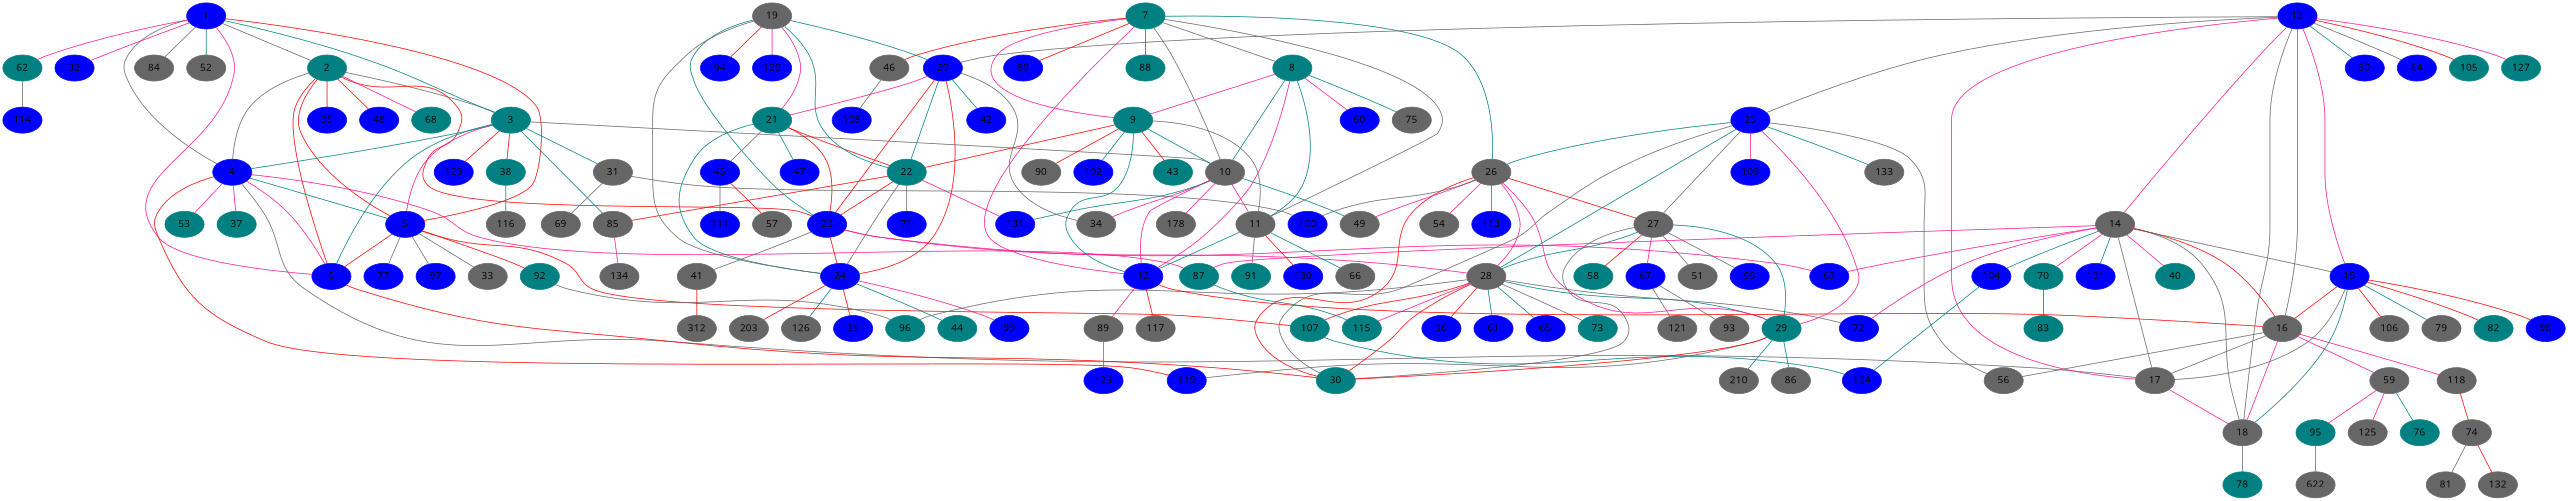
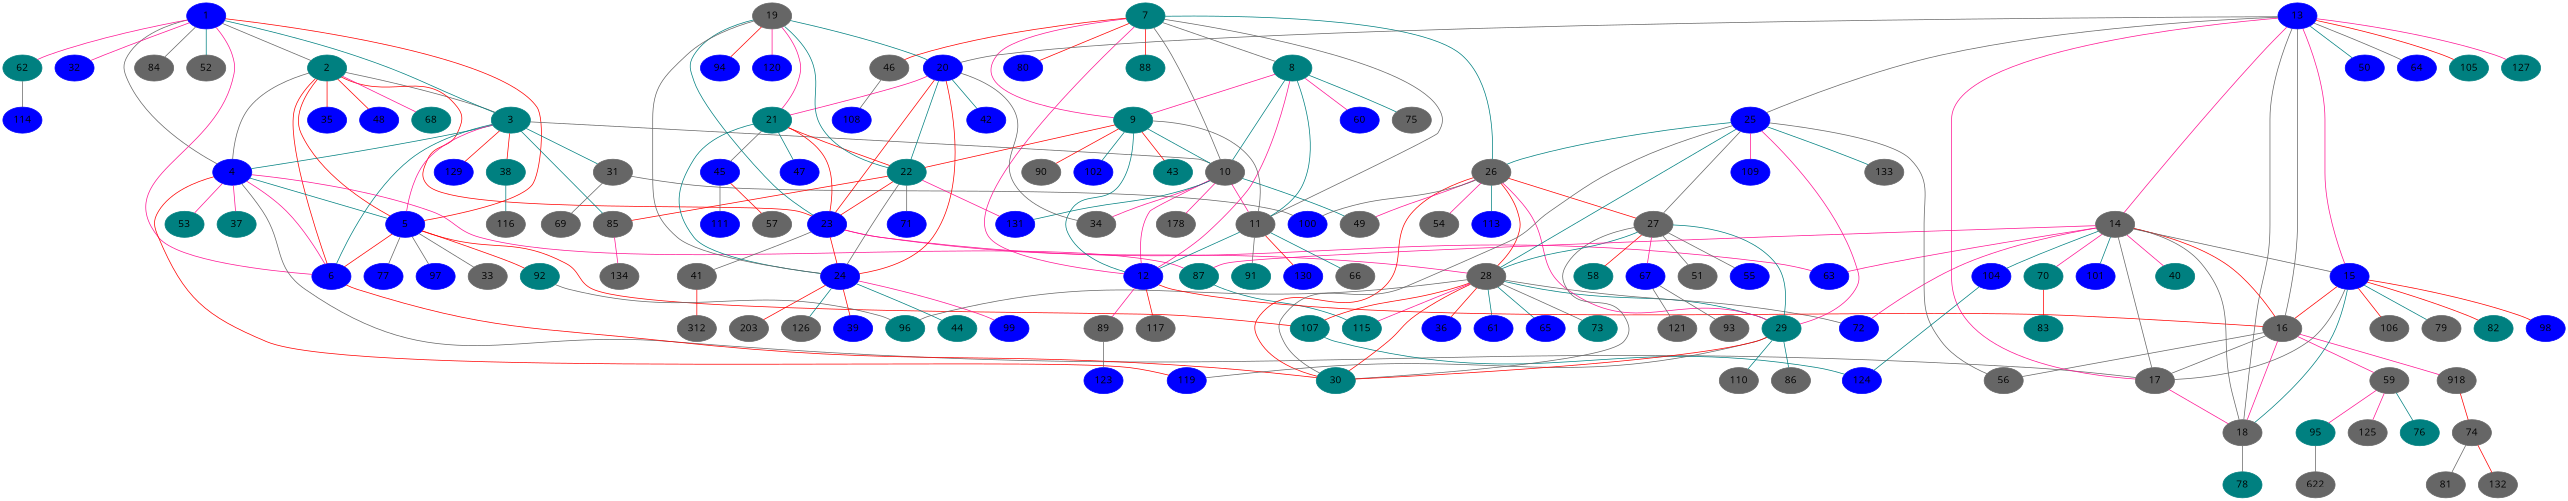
edge "26" -- "28": color deeppink -> red
node "210": label "210" -> "110"
node "118": label "118" -> "918"
